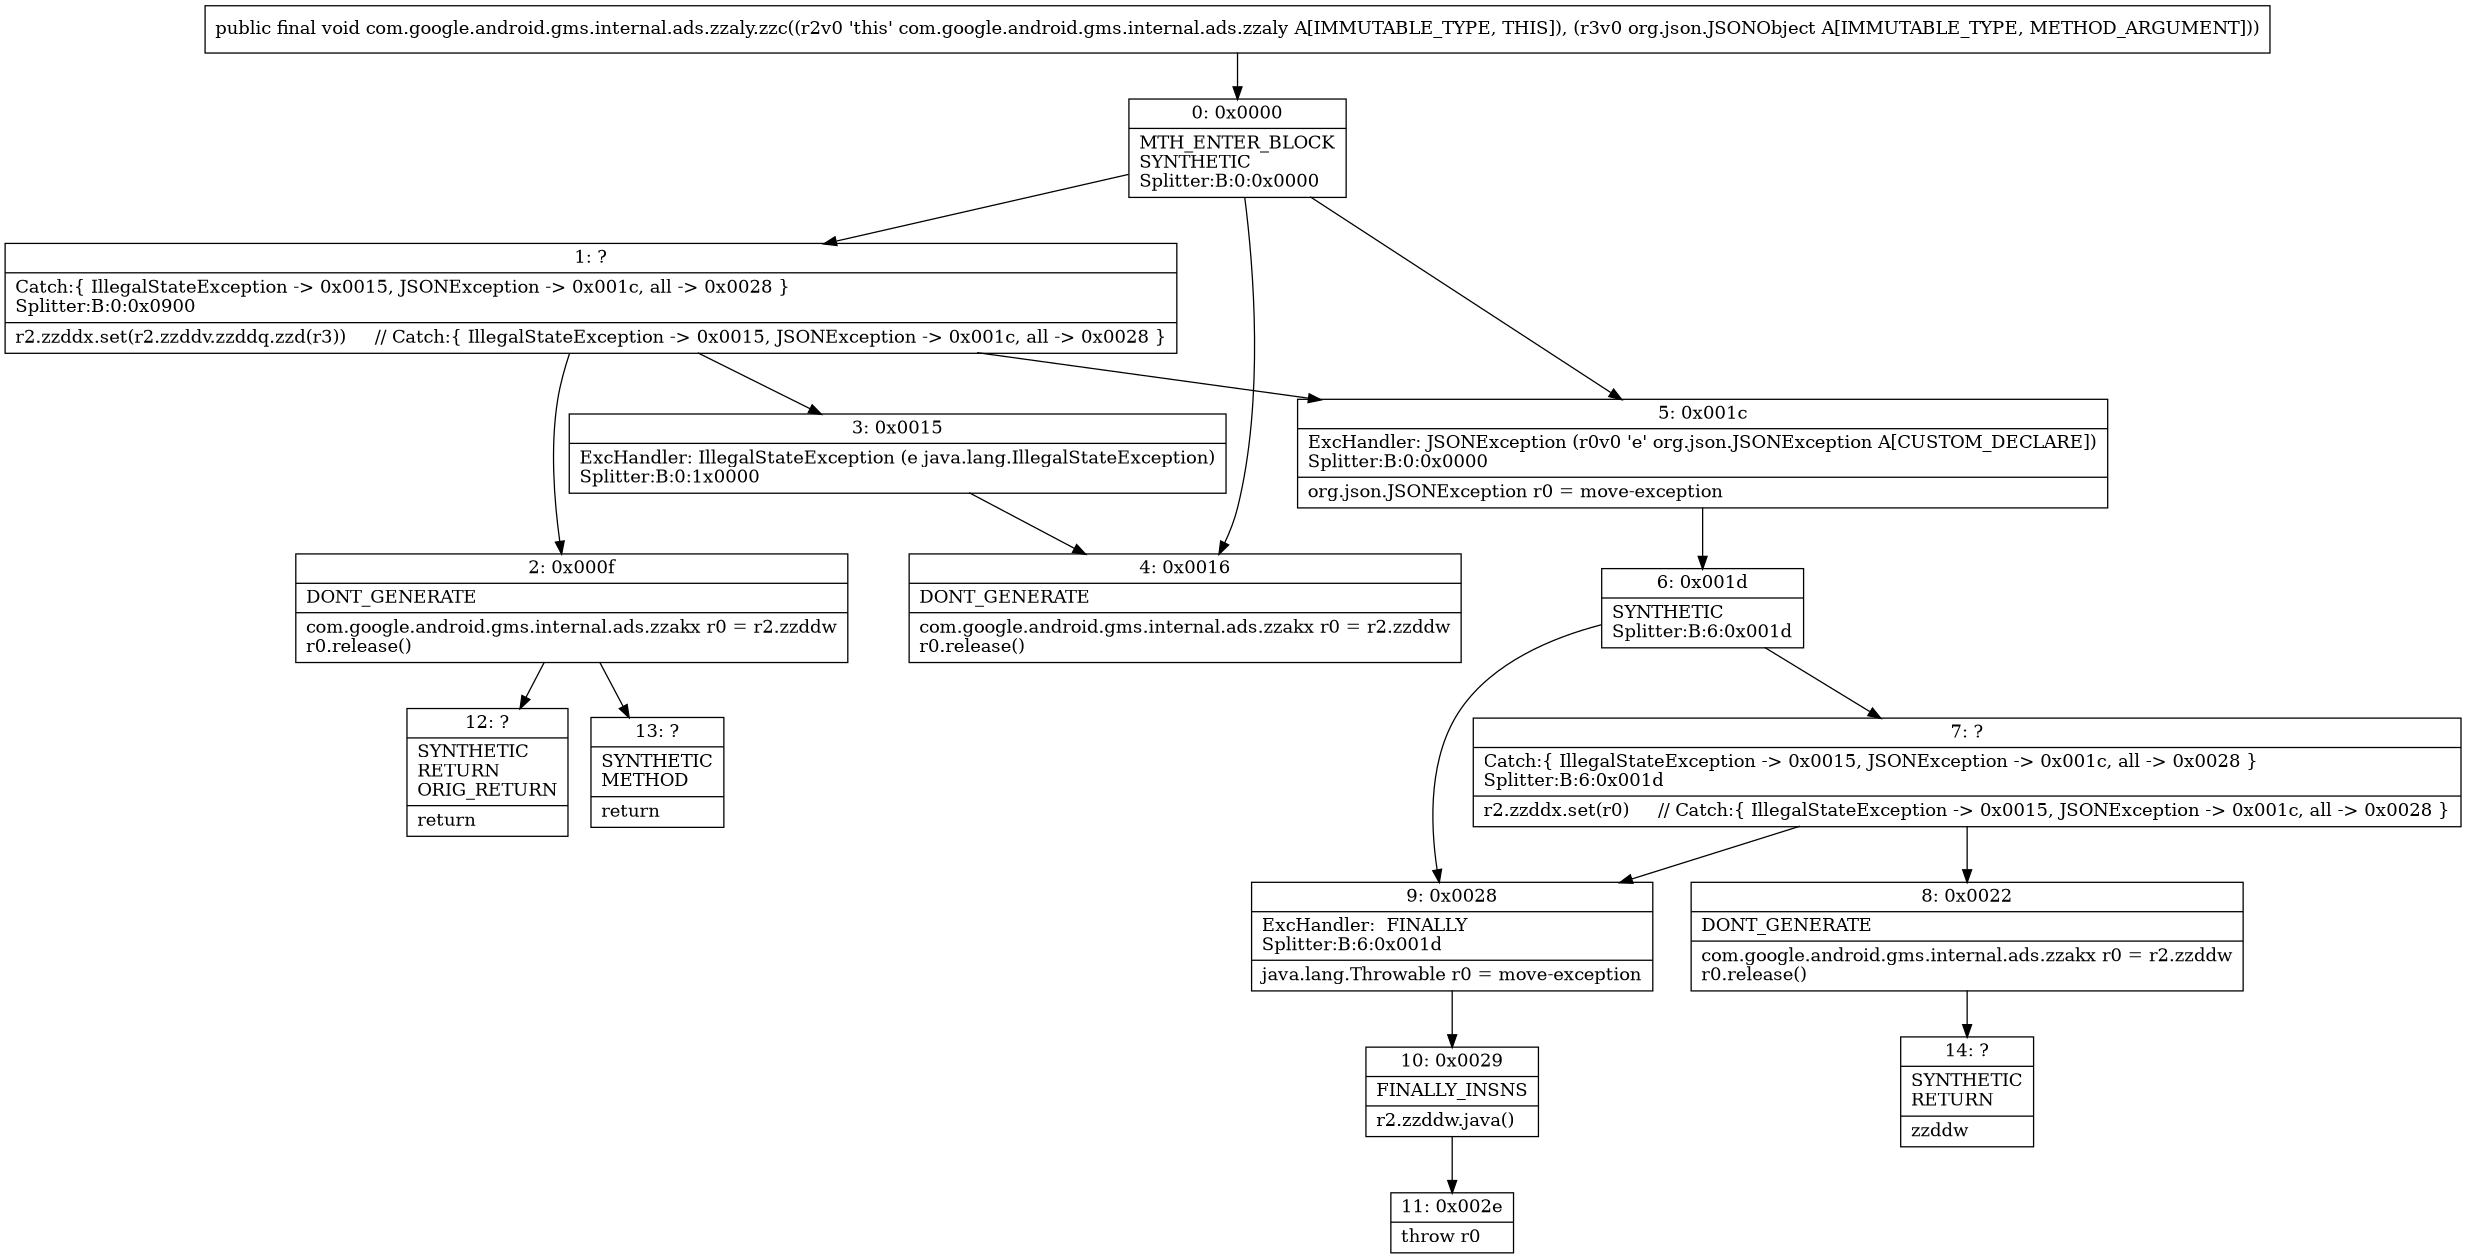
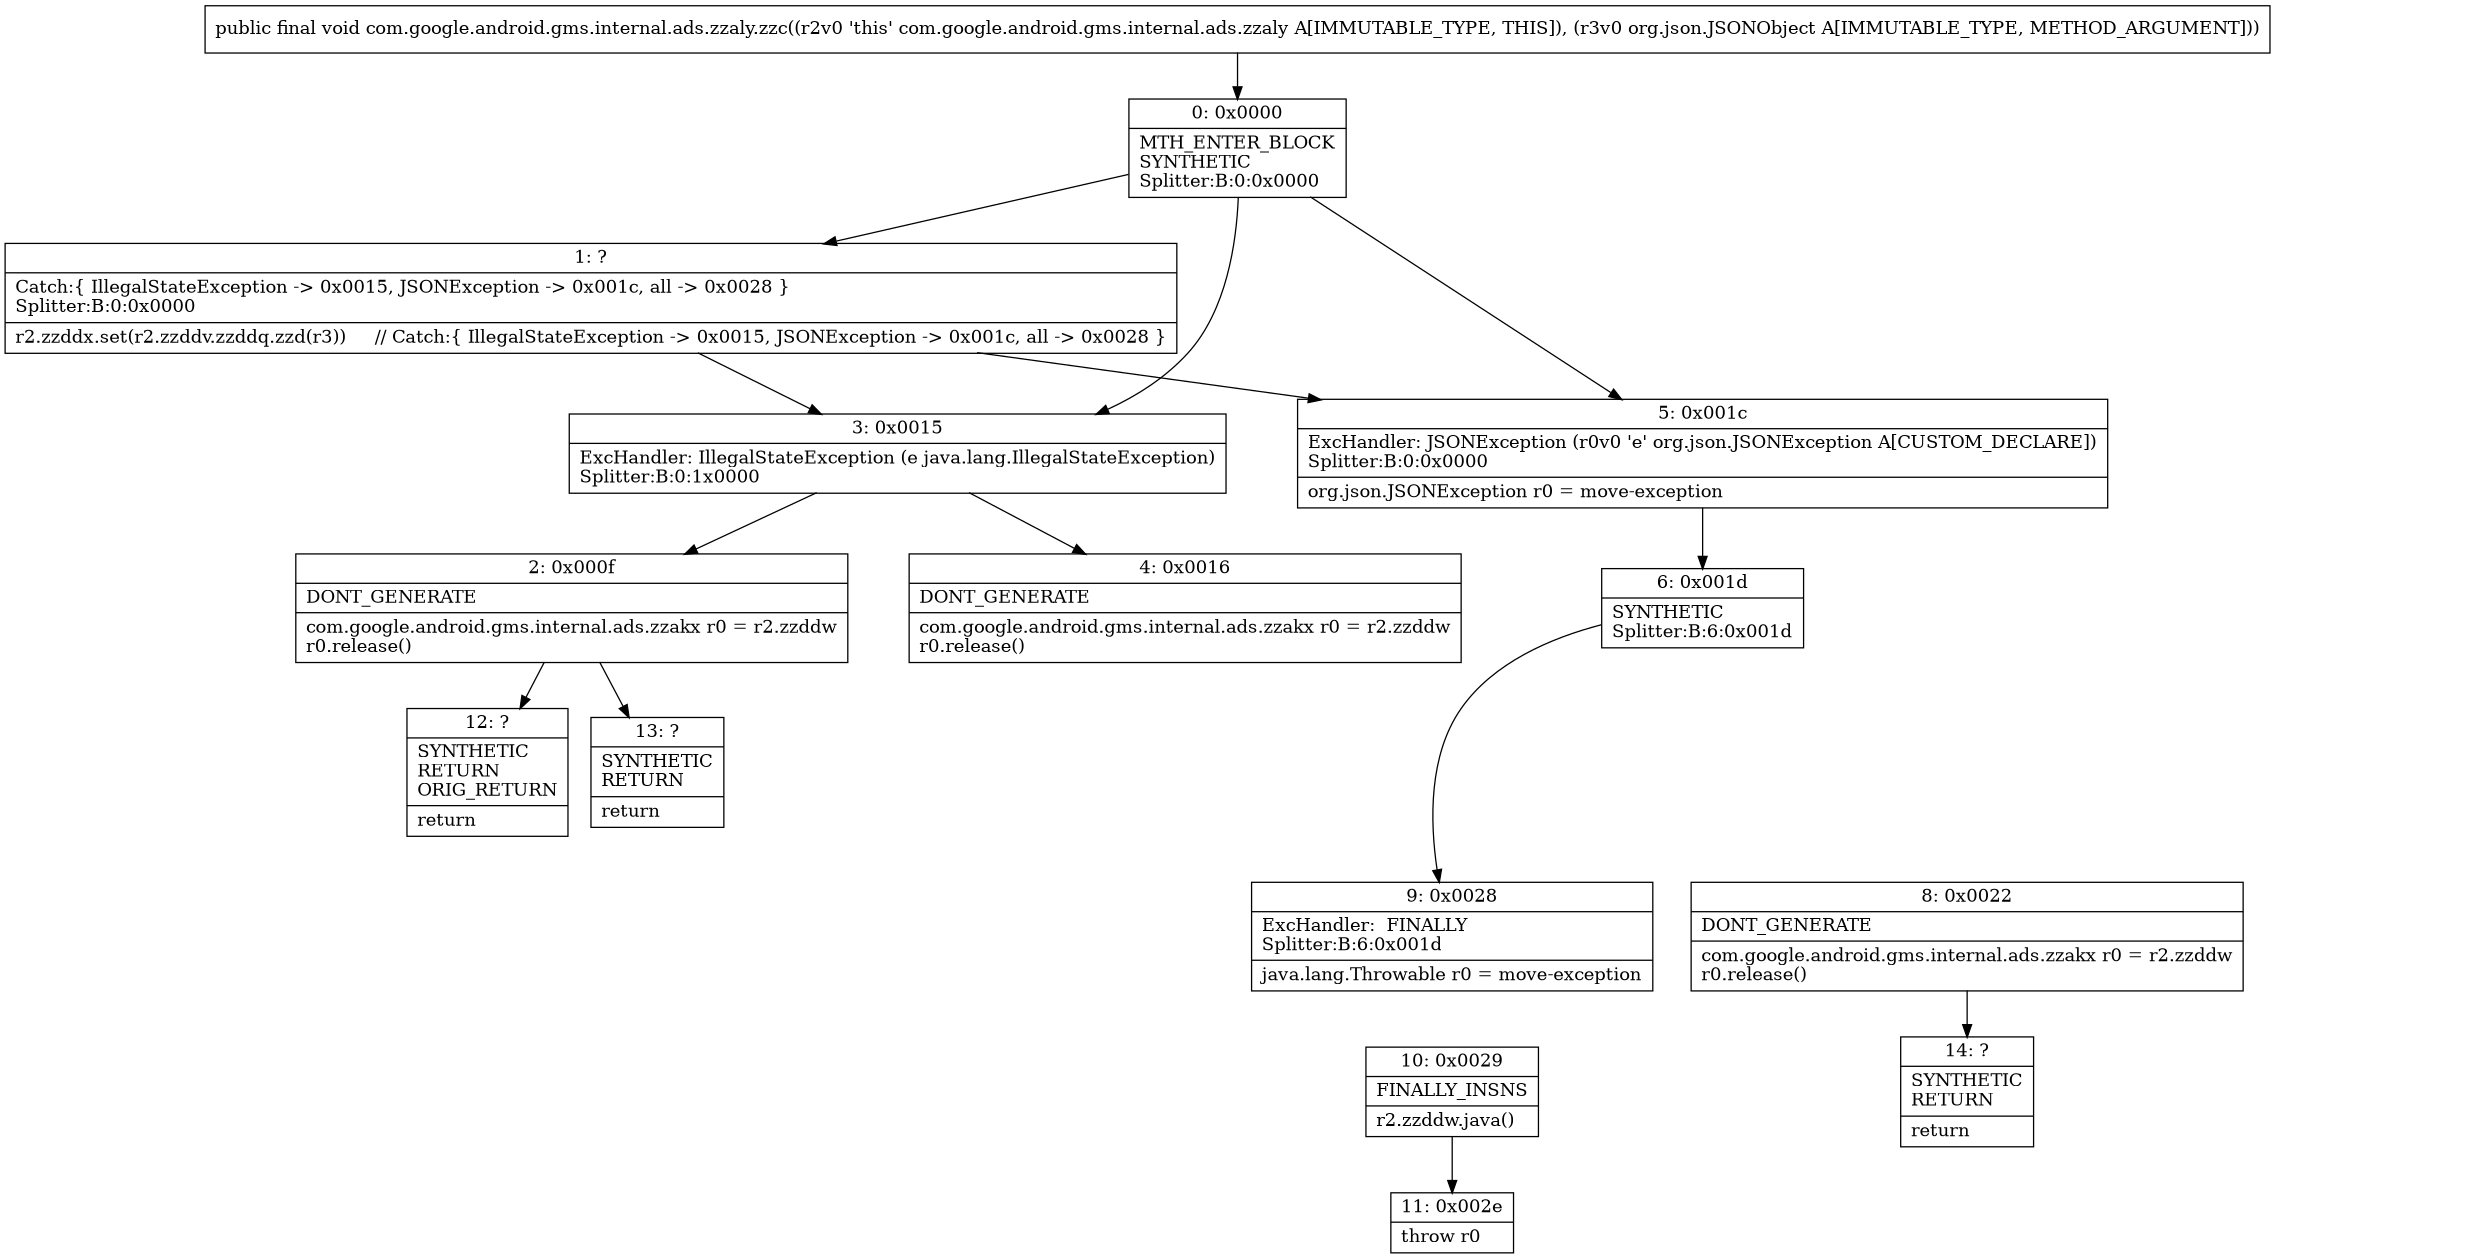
node "1: ?": text "Splitter:B:0:0x0900" -> "Splitter:B:0:0x0000"
edge "0: 0x0000" -> "4: 0x0016": now "0: 0x0000" -> "3: 0x0015"
edge "1: ?" -> "2: 0x000f": now "3: 0x0015" -> "2: 0x000f"
node "7: ?": removed
node "13: ?": text "METHOD" -> "RETURN"
edge "9: 0x0028" -> "10: 0x0029": removed
node "14: ?": text "zzddw" -> "return"
